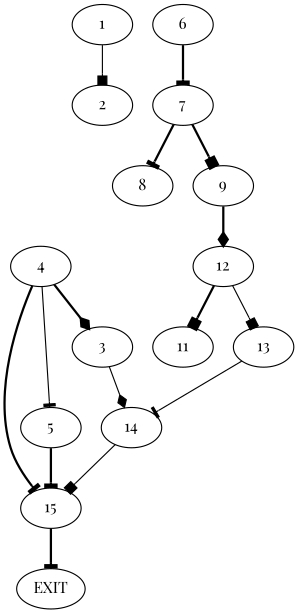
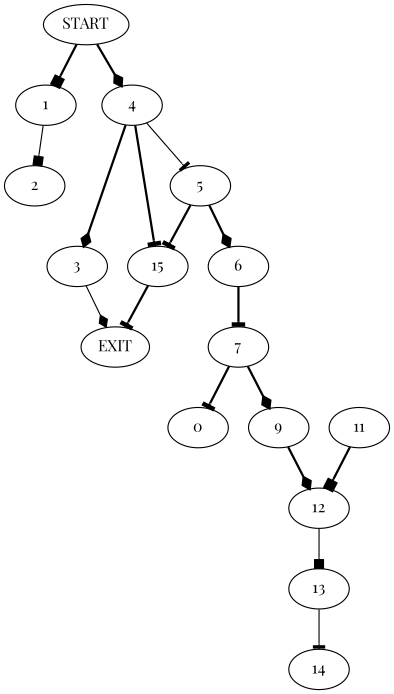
node "START": added
edge "7" -> "9": arrowhead box -> diamond
node "8": label "8" -> "0"
edge "5" -> "6": added
edge "12" -> "11": reversed
edge "3" -> "14": now "3" -> "EXIT"
edge "14" -> "15": removed
